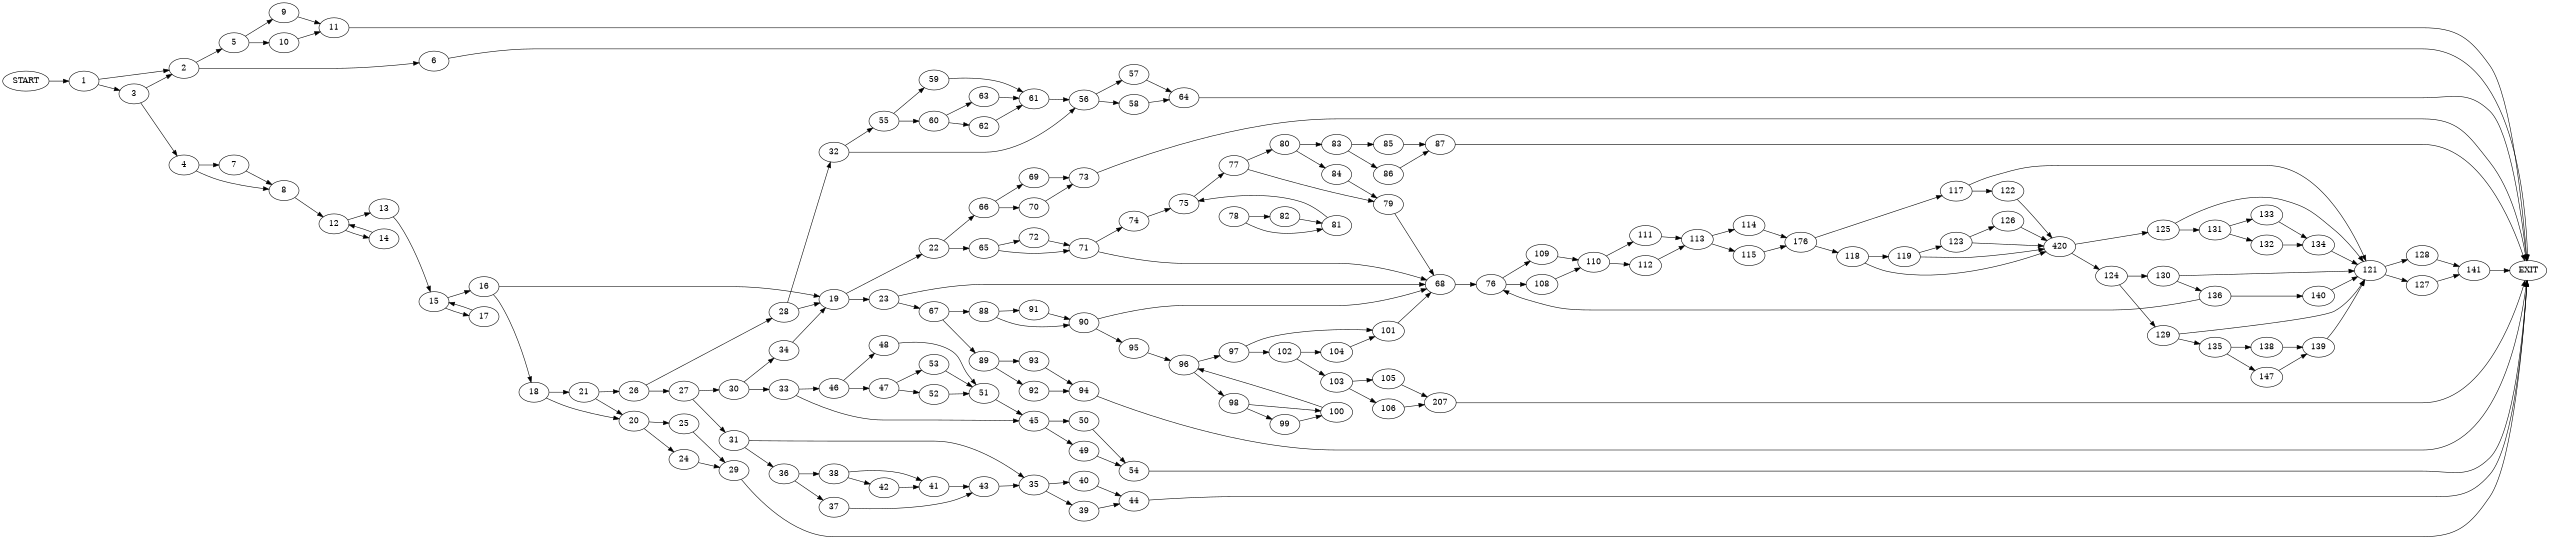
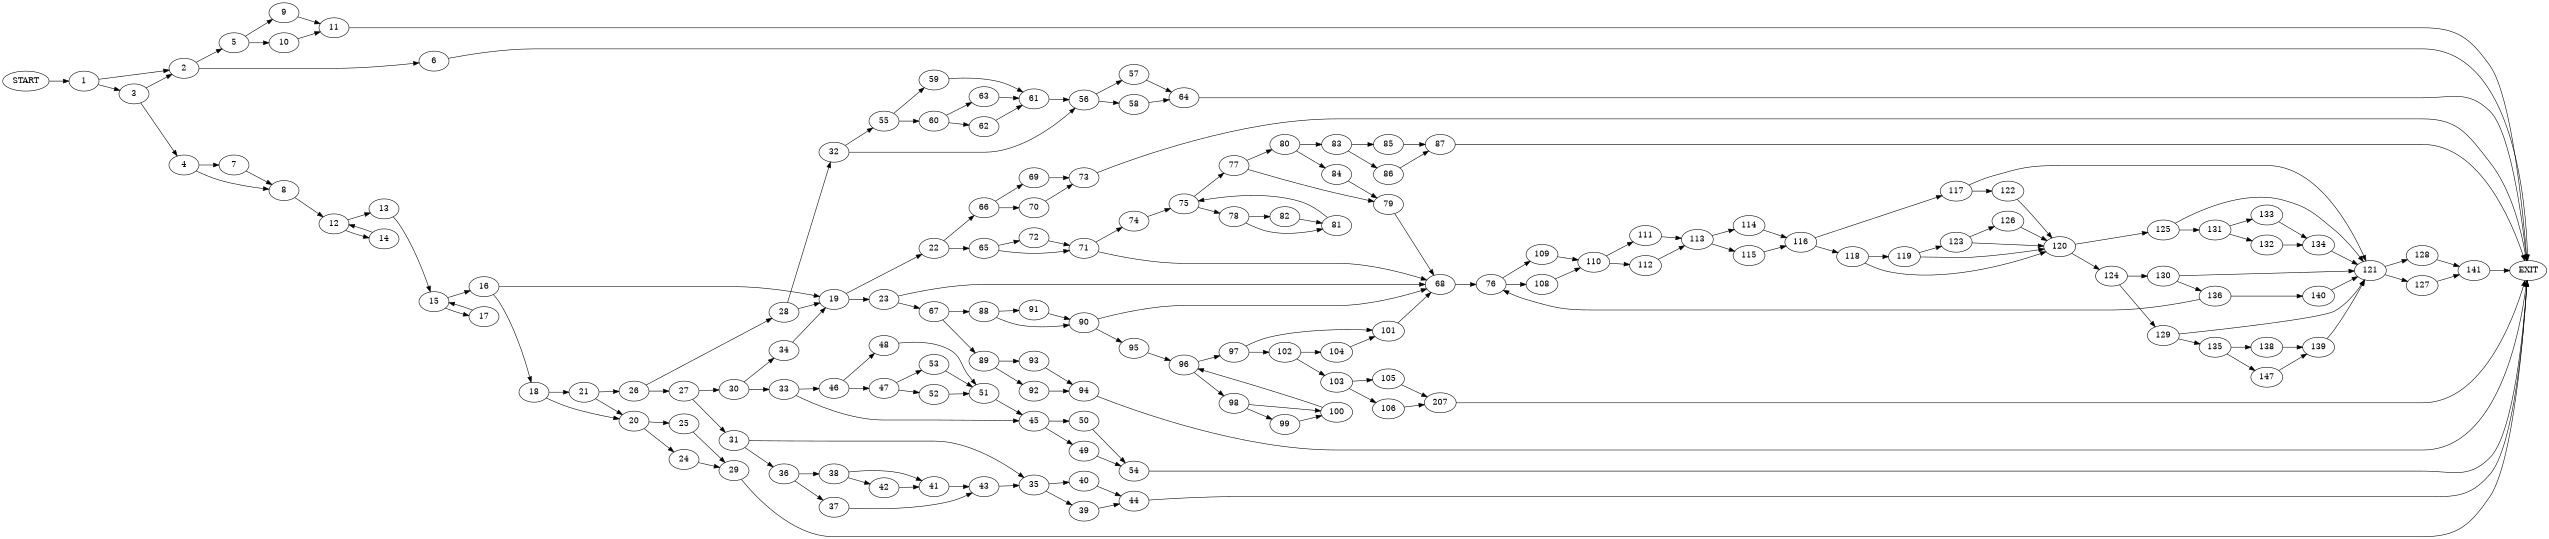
edge "75" -> "78": added
node "176": label "176" -> "116"
node "420": label "420" -> "120"
